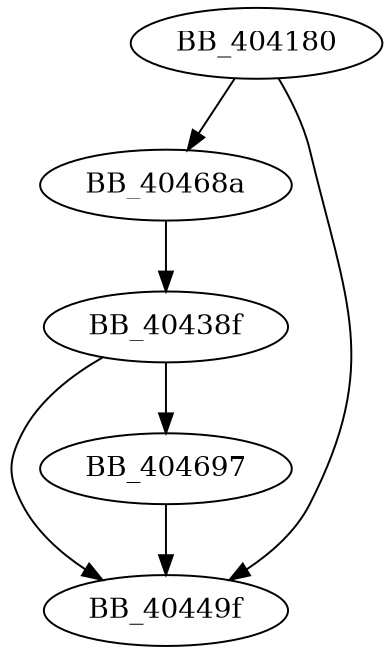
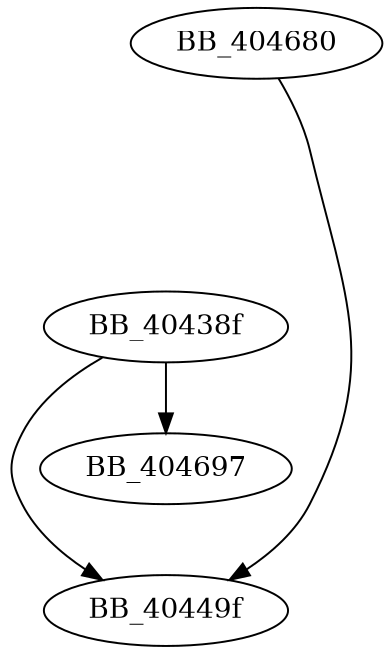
node "BB_404180": label "BB_404180" -> "BB_404680"
node "BB_40468a": removed
edge "BB_404697" -> "BB_40449f": removed
